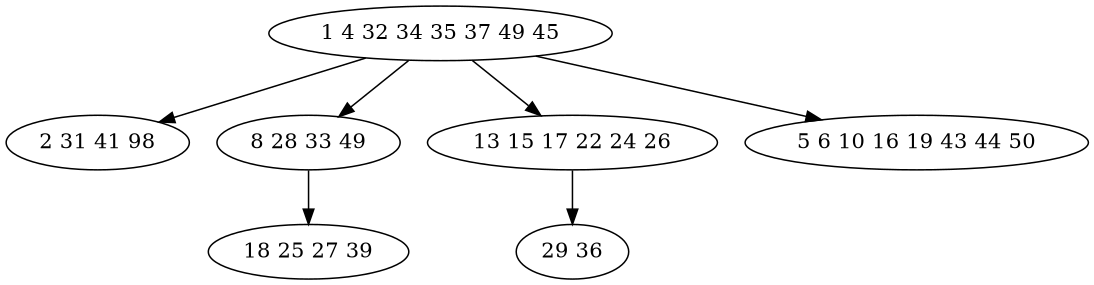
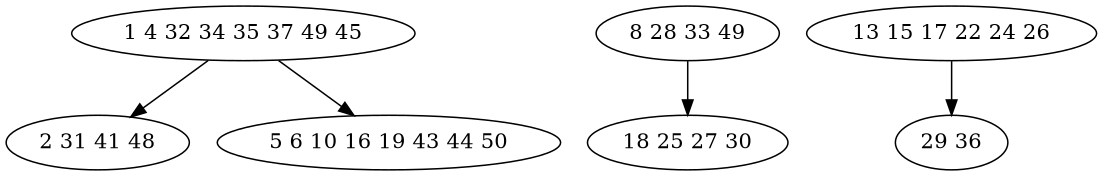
edge "1 4 32 34 35 37 49 45" -> "13 15 17 22 24 26": removed
edge "1 4 32 34 35 37 49 45" -> "8 28 33 49": removed
node "2 31 41 98": label "2 31 41 98" -> "2 31 41 48"
node "18 25 27 39": label "18 25 27 39" -> "18 25 27 30"
